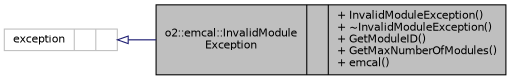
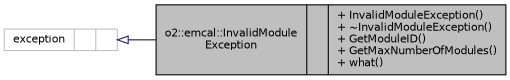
node "o2::emcal::InvalidModule": text "+ emcal()" -> "+ what()"
